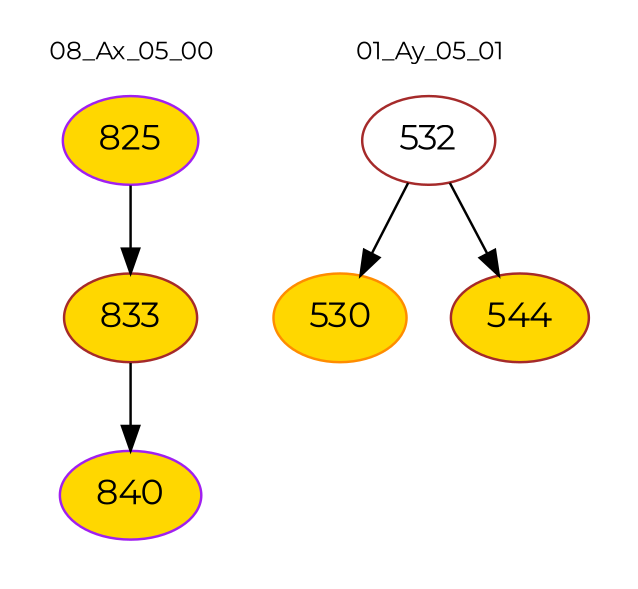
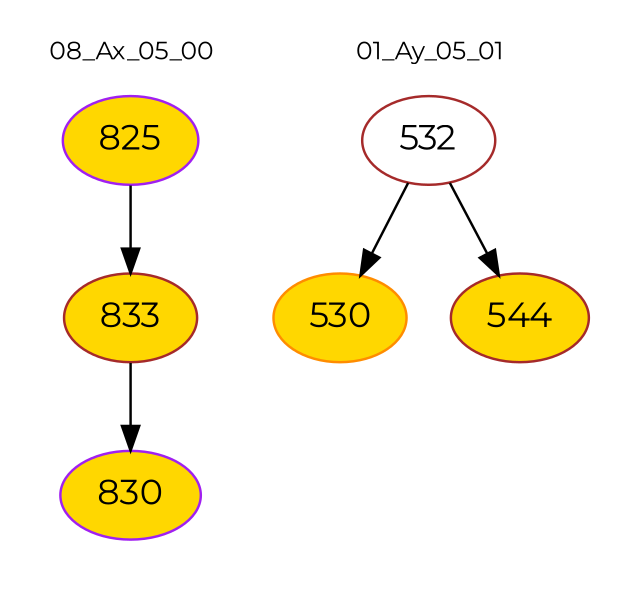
node "840": label "840" -> "830"
